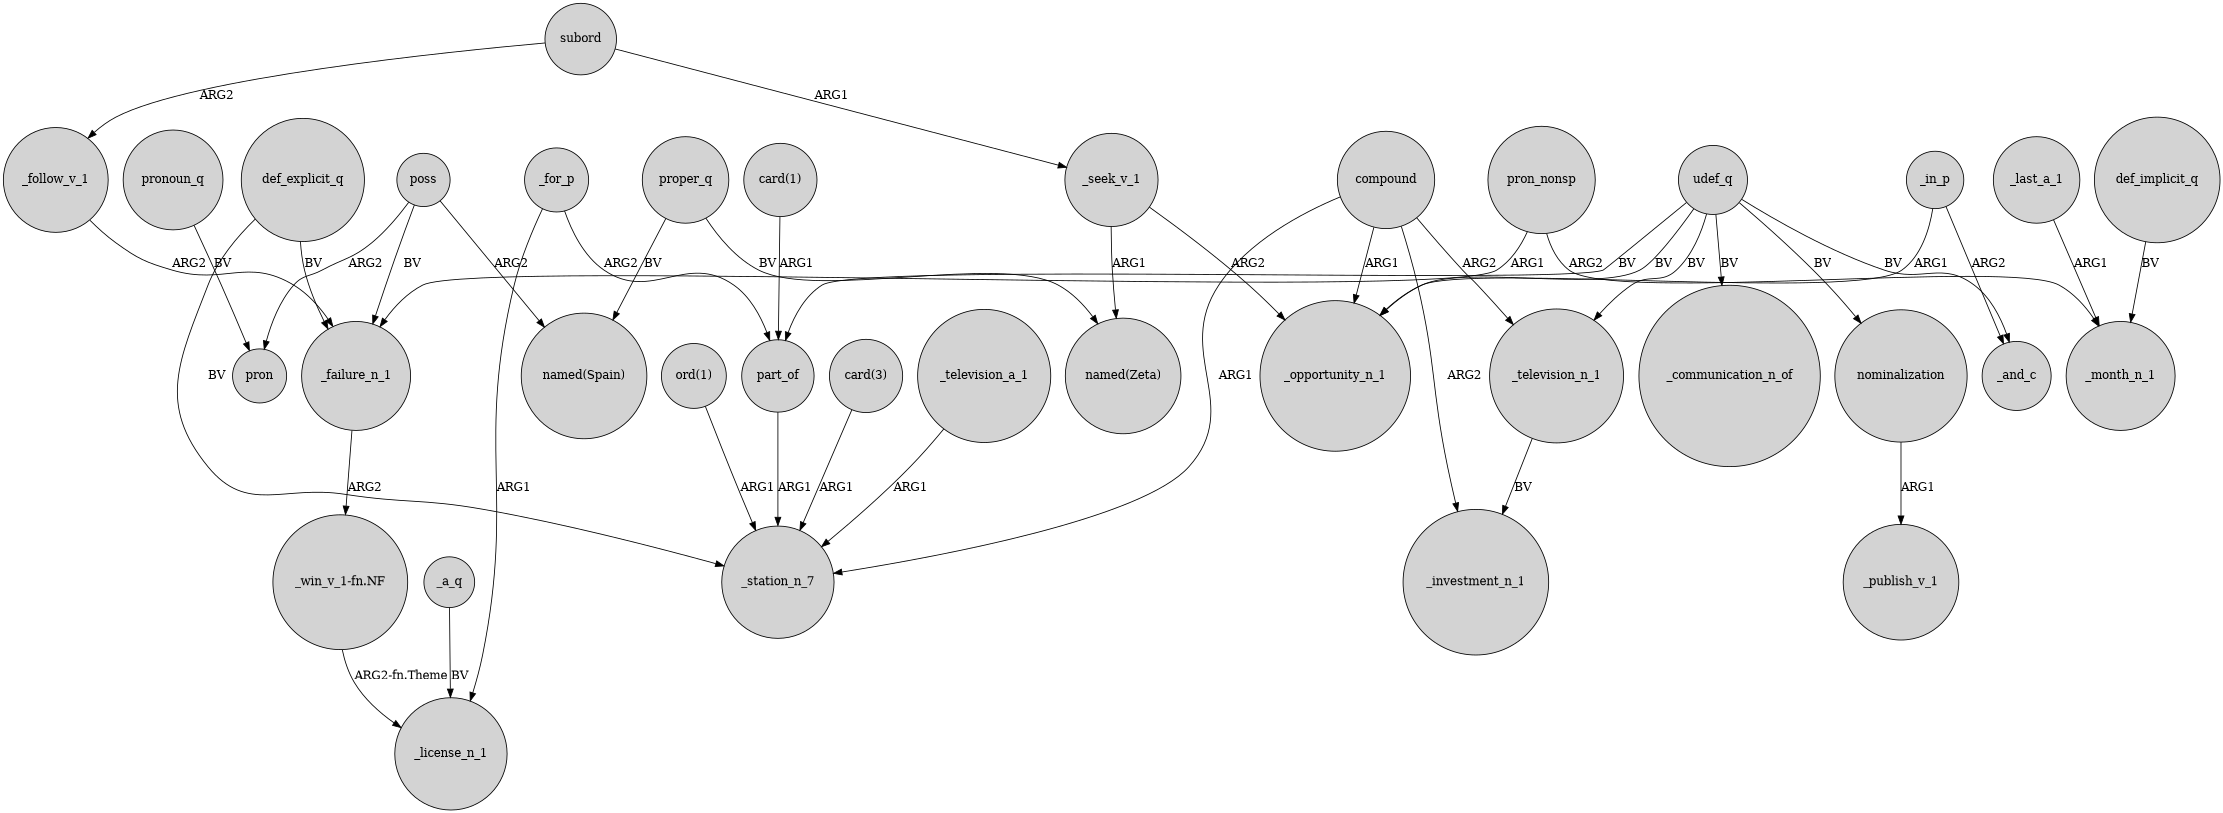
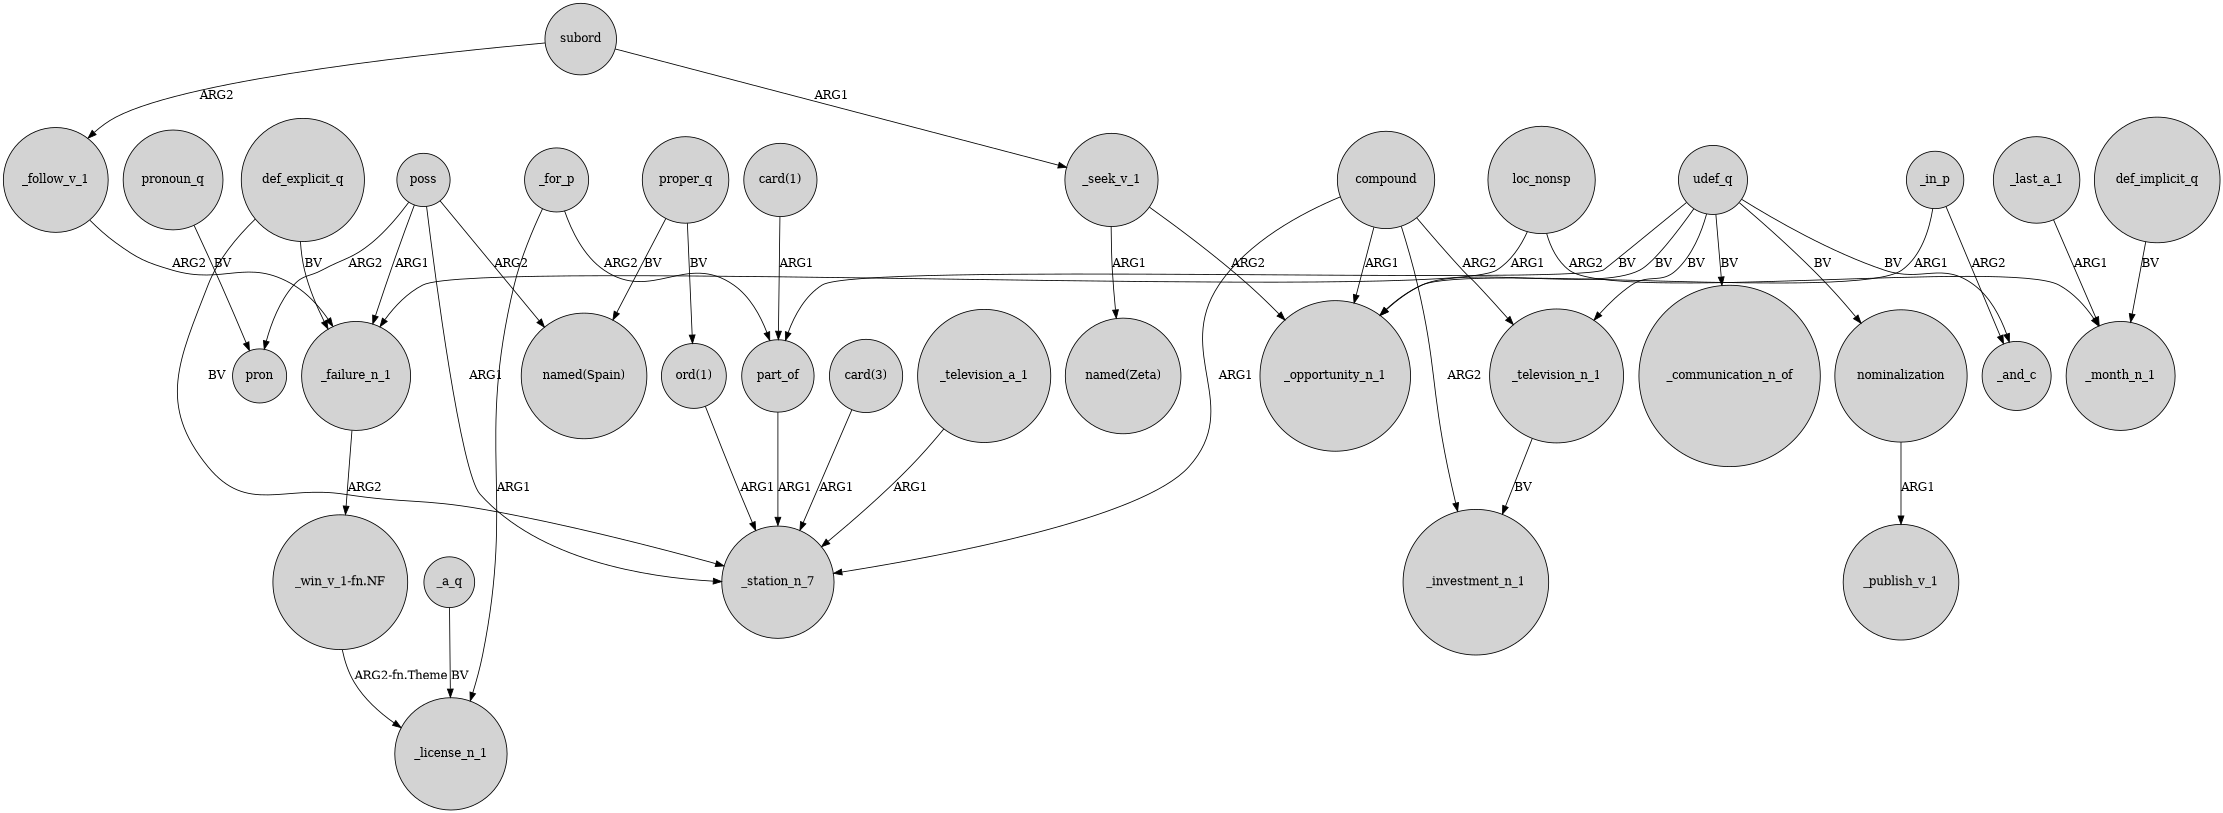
node "pron_nonsp": label "pron_nonsp" -> "loc_nonsp"
edge "poss" -> "_failure_n_1": label "BV" -> "ARG1"
edge "proper_q" -> "named(Zeta)": now "proper_q" -> "ord(1)"
edge "poss" -> "_station_n_7": added, label "ARG1"
